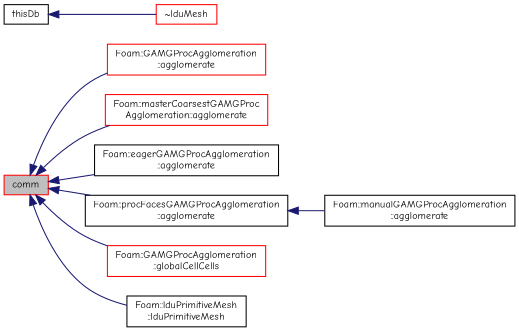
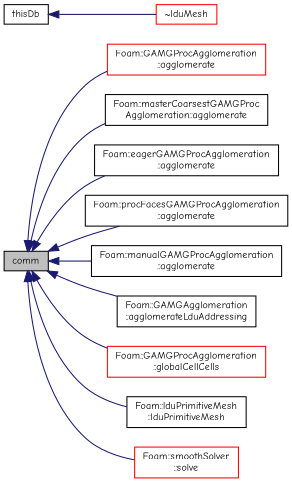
node "Foam::masterCoarsestGAMGProc Agglomeration::agglomerate": color red -> black
node "comm": color red -> black
edge "Foam::manualGAMGProcAgglomeration ::agglomerate" -> "Foam::procFacesGAMGProcAgglomeration ::agglomerate": now "Foam::manualGAMGProcAgglomeration ::agglomerate" -> "comm"
node "Foam::GAMGAgglomeration ::agglomerateLduAddressing": added
node "Foam::smoothSolver ::solve": added
